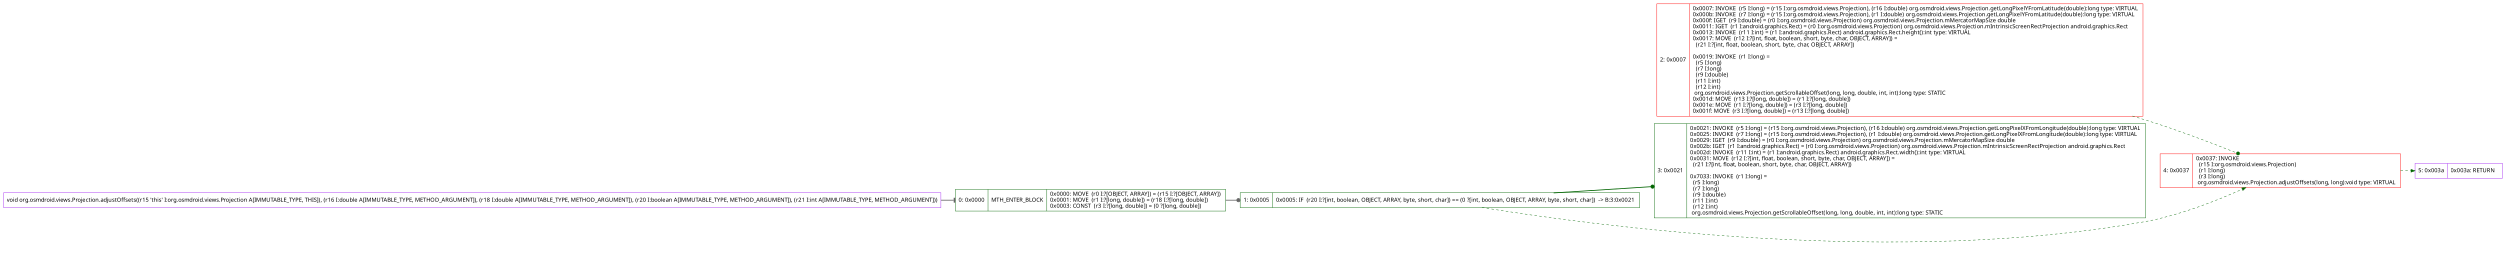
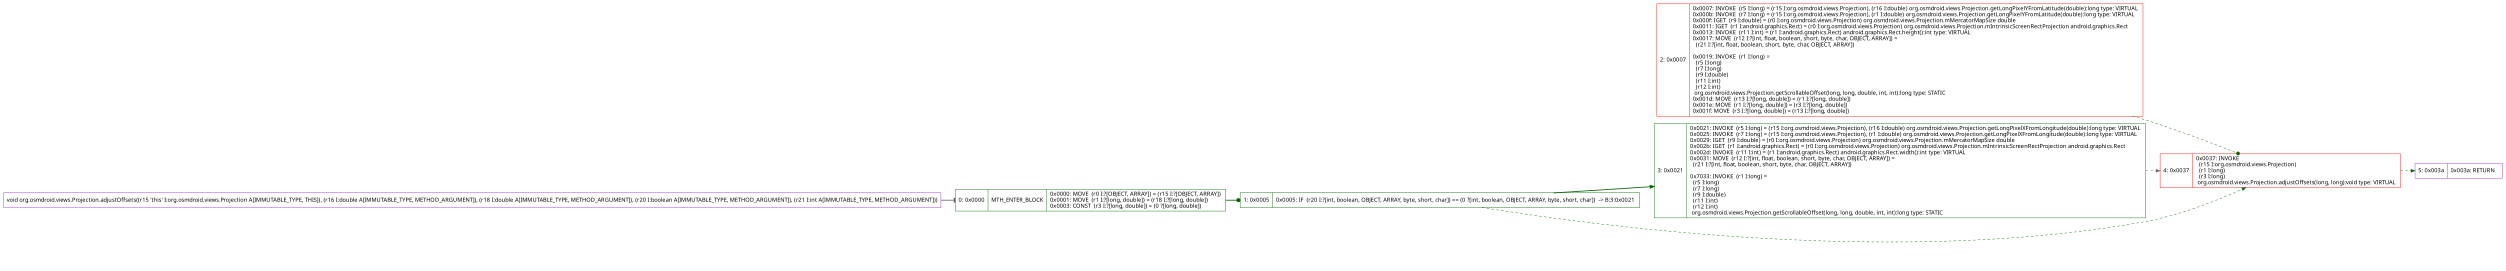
edge "3: 0x0021" -> "4: 0x0037": added
edge "1: 0x0005" -> "3: 0x0021": arrowhead dot -> normal
edge "0: 0x0000" -> "1: 0x0005": color gray40 -> darkgreen
